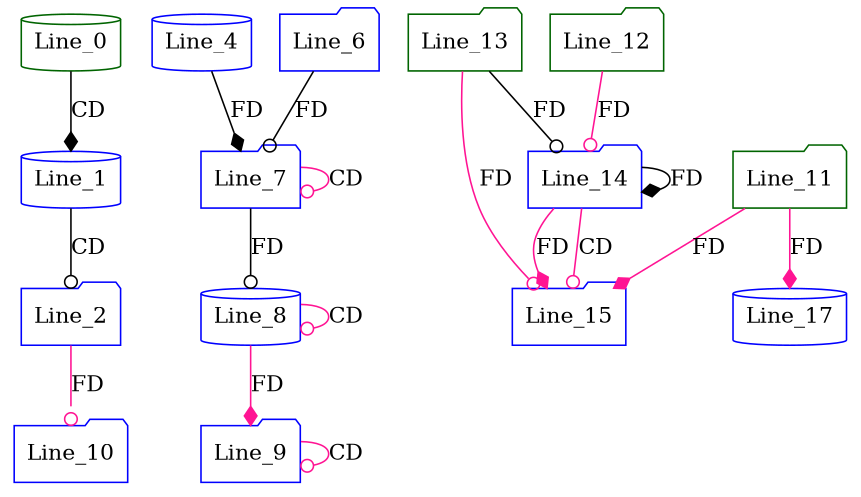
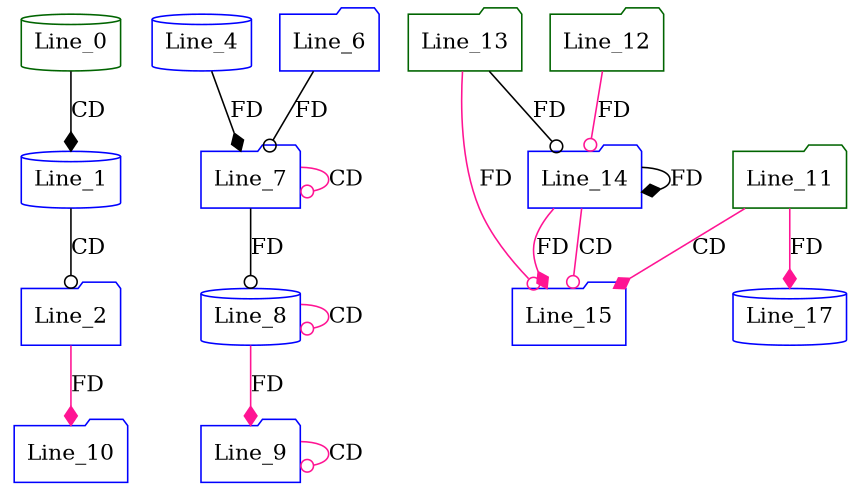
edge "Line_11" -> "Line_15": label "FD" -> "CD"
edge "Line_2" -> "Line_10": arrowhead odot -> diamond
